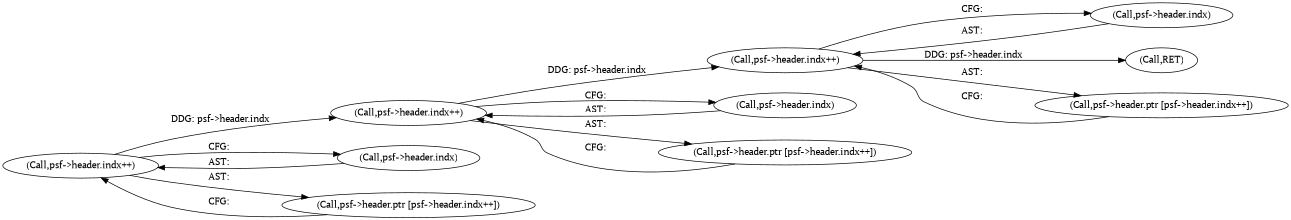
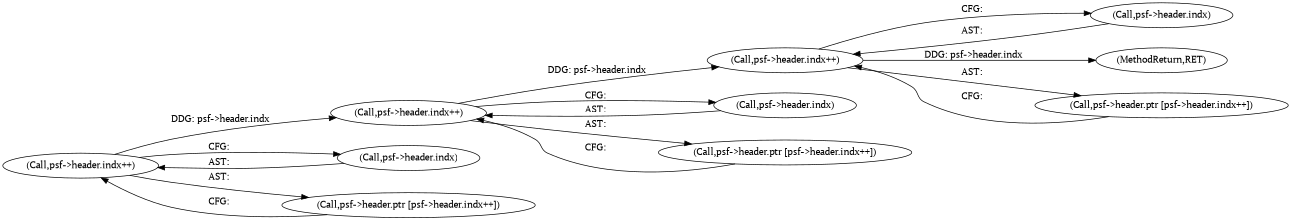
node "(Call,RET)": label "(Call,RET)" -> "(MethodReturn,RET)"
